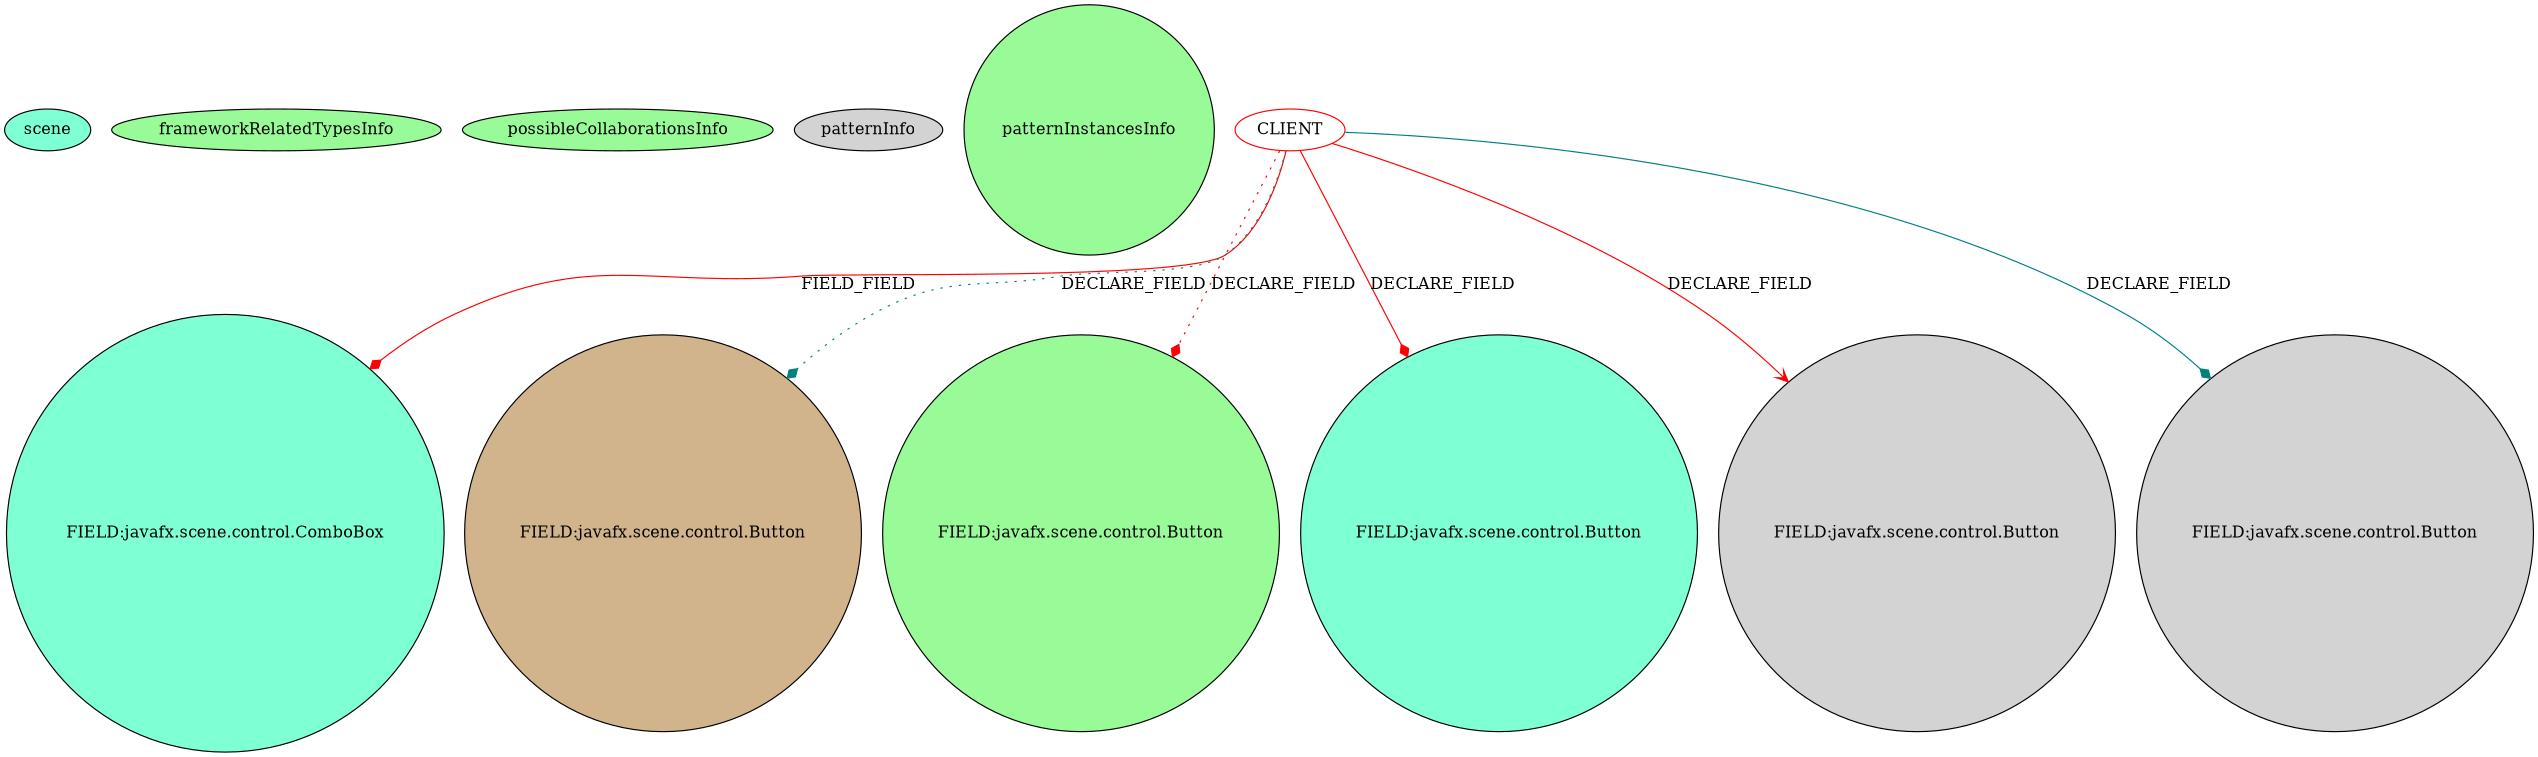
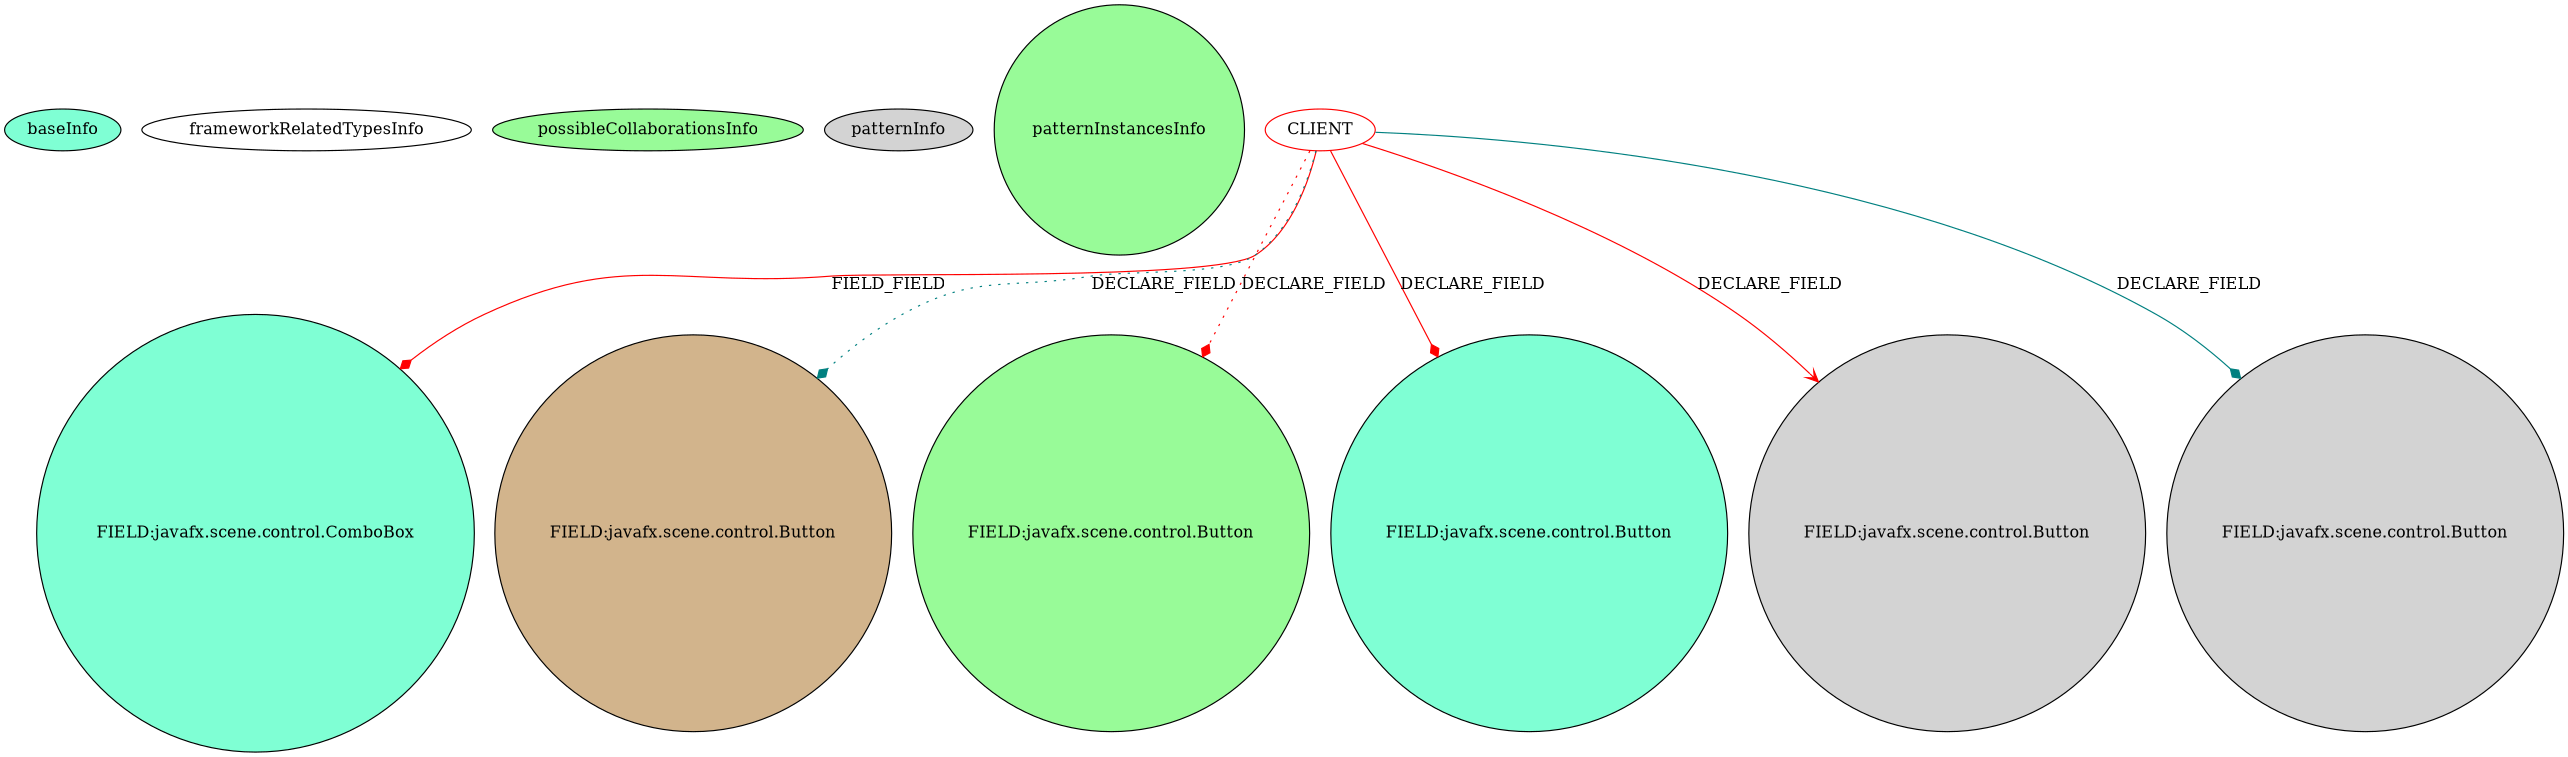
node "scene": label "scene" -> "baseInfo"
node "frameworkRelatedTypesInfo": fillcolor palegreen -> white
